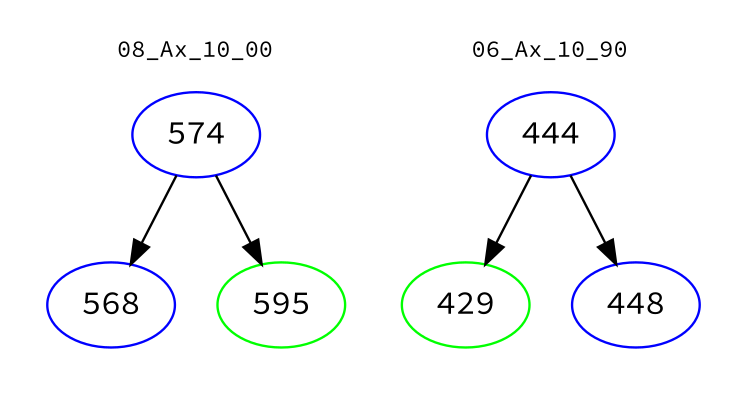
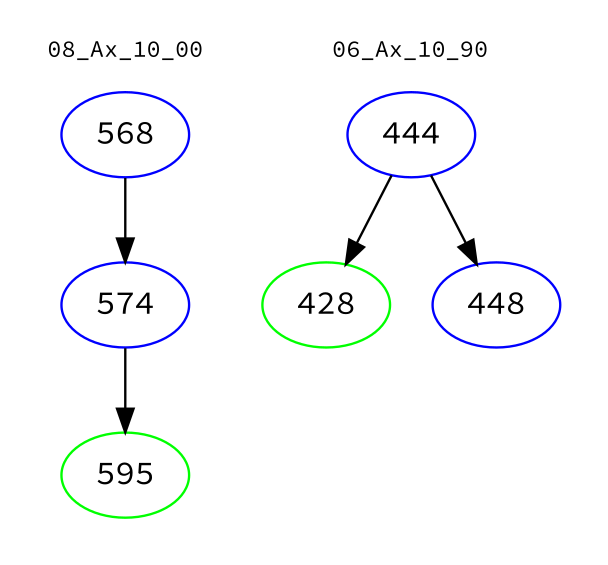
edge "574" -> "568": reversed
node "429": label "429" -> "428"
